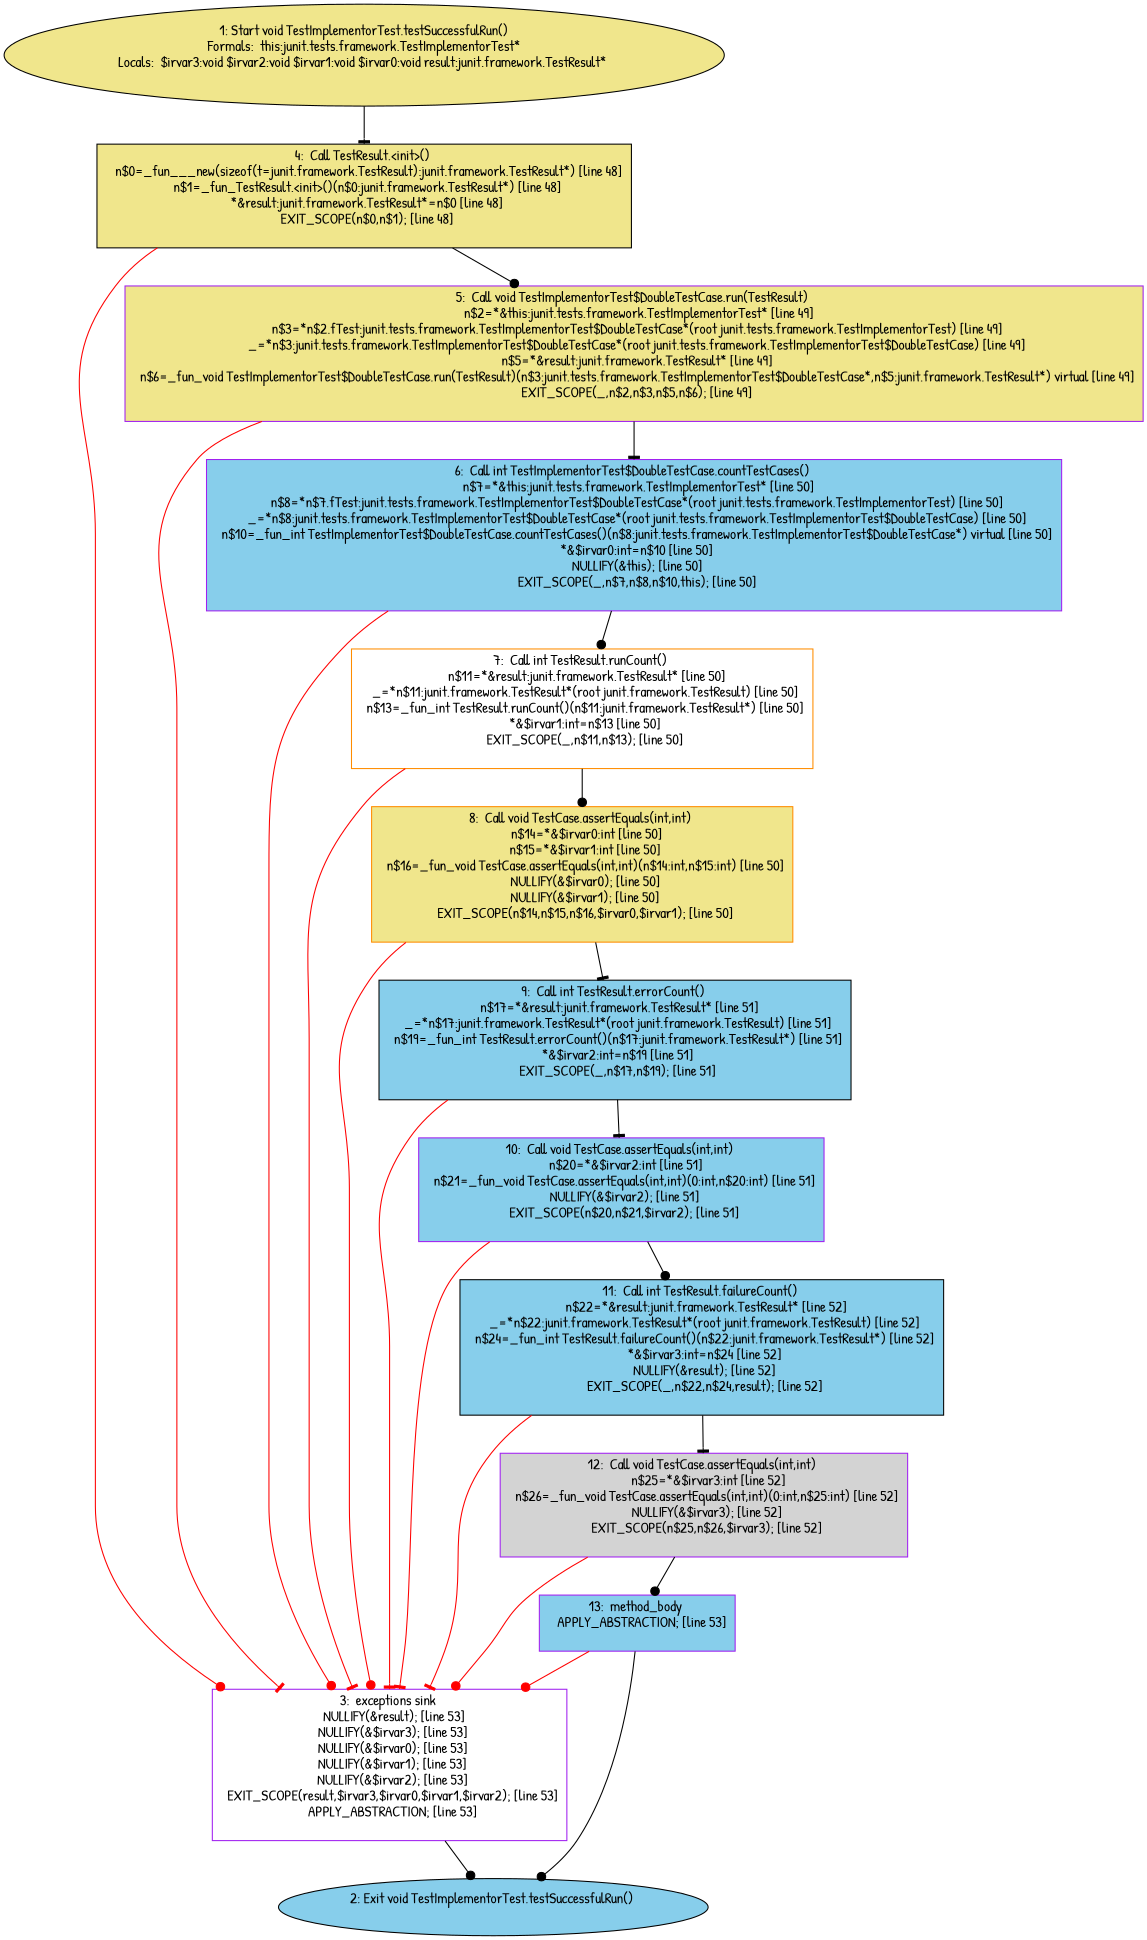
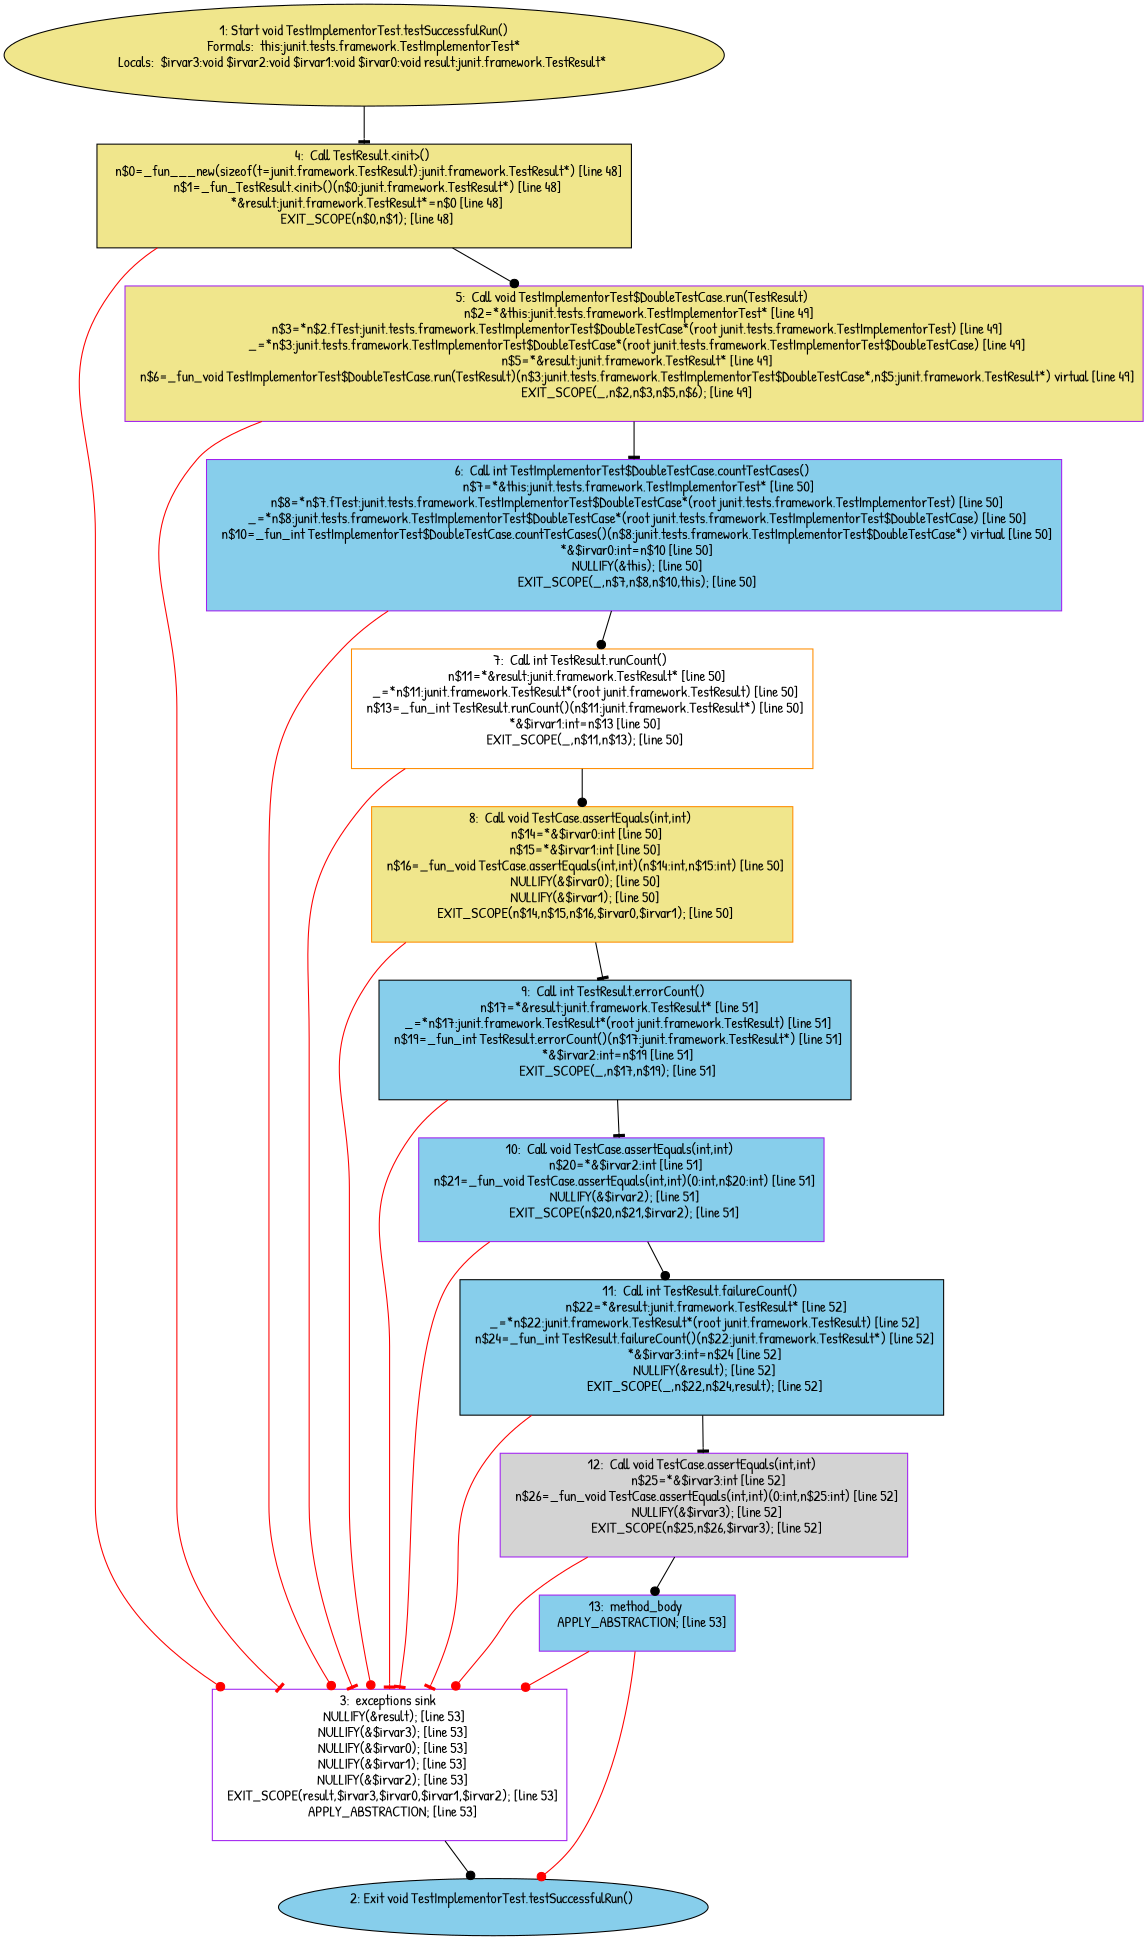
edge "13:  method_body APPLY_ABSTRACTION; [line 53]" -> "2: Exit void TestImplementorTest.testSuccessfulRun()": color black -> red
